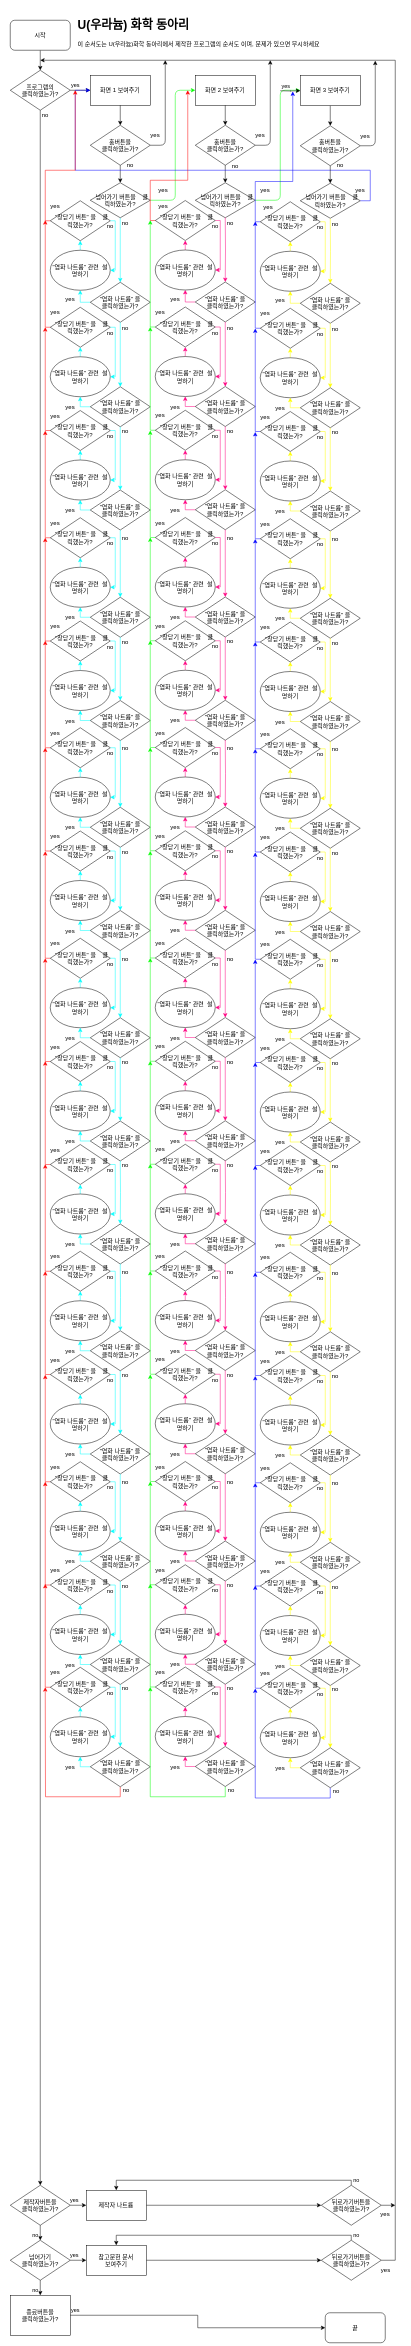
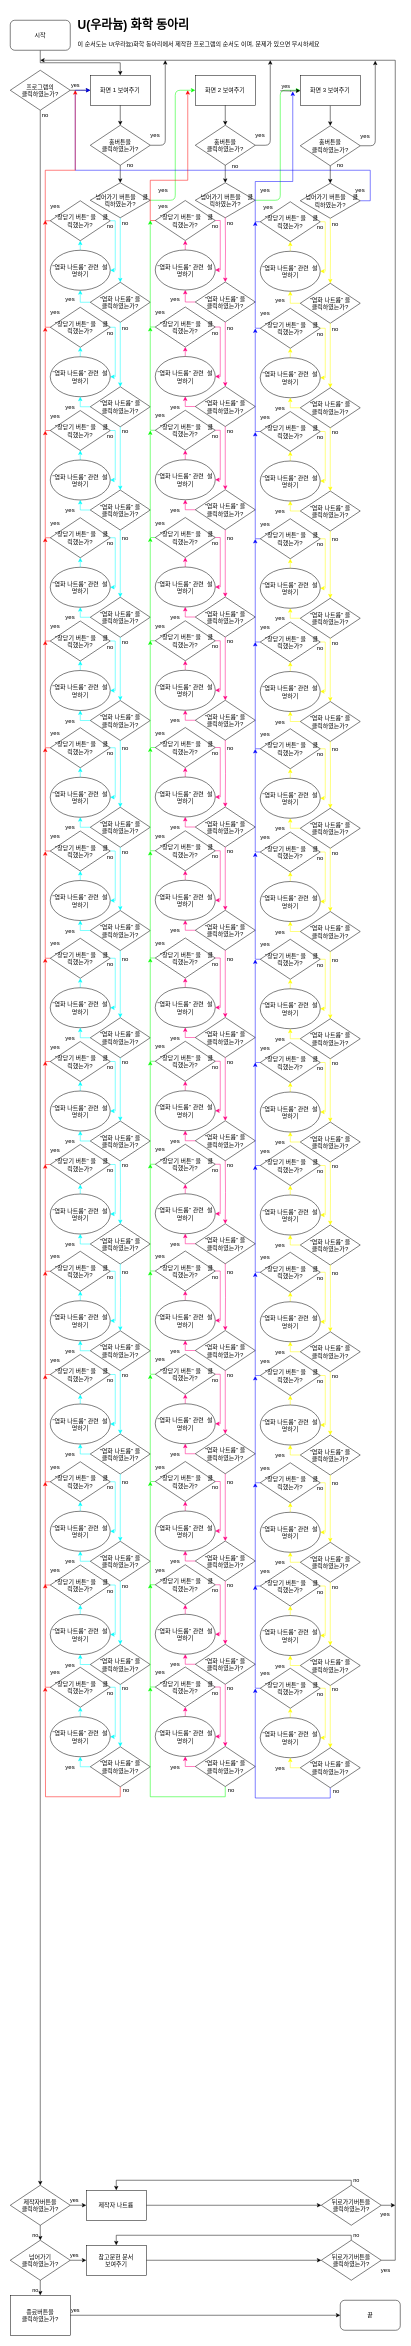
edge "시작" -> "프로그램의 클릭하였는가?": now "시작" -> "화면 1 보여주기"
node "끝": moved (355, 2328) -> (370, 2315)
